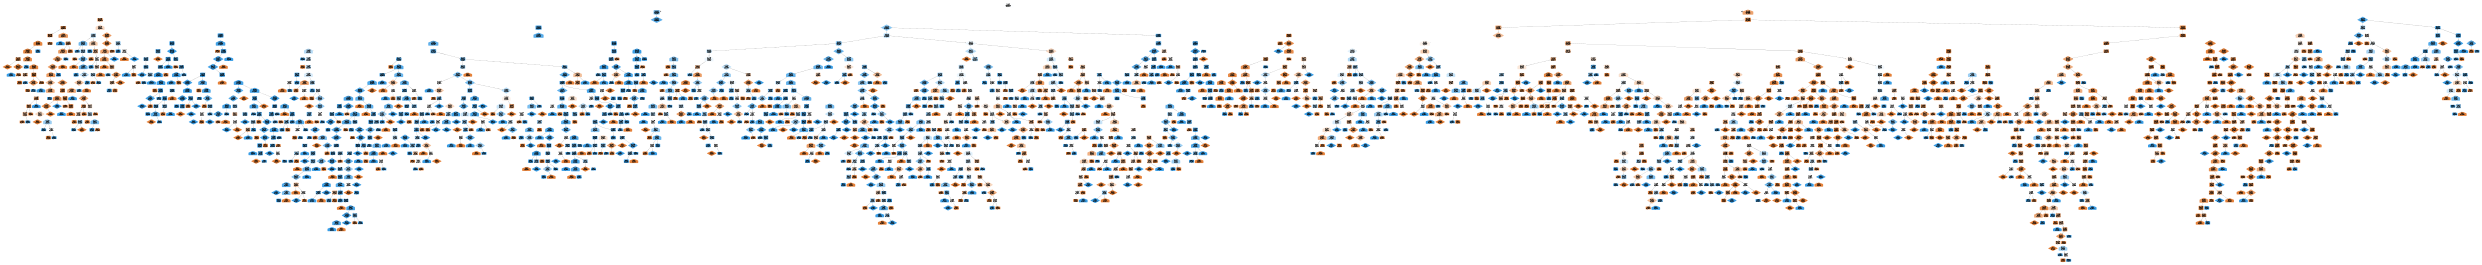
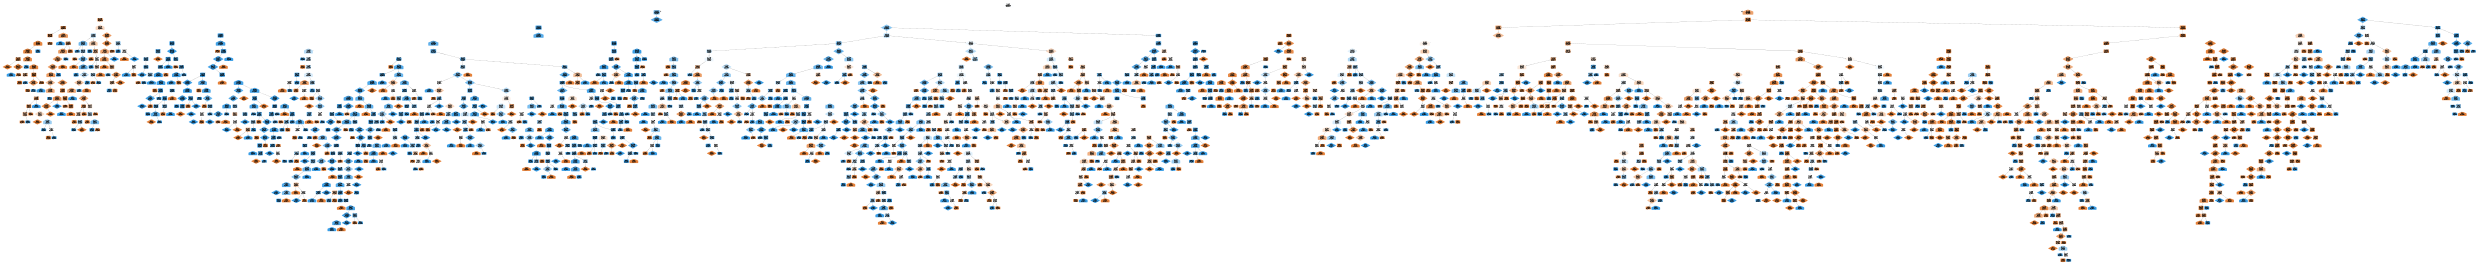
node "gini = 0.0 samples = 151 value = [0, 151] class = 1_group": shape house -> cylinder
node "gini = 0.0 samples = 31 value = [31, 0] class = 0_group": fillcolor #64b2eb -> #e58139
